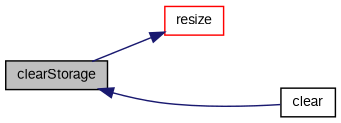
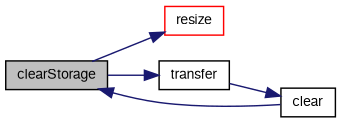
node "transfer": added
